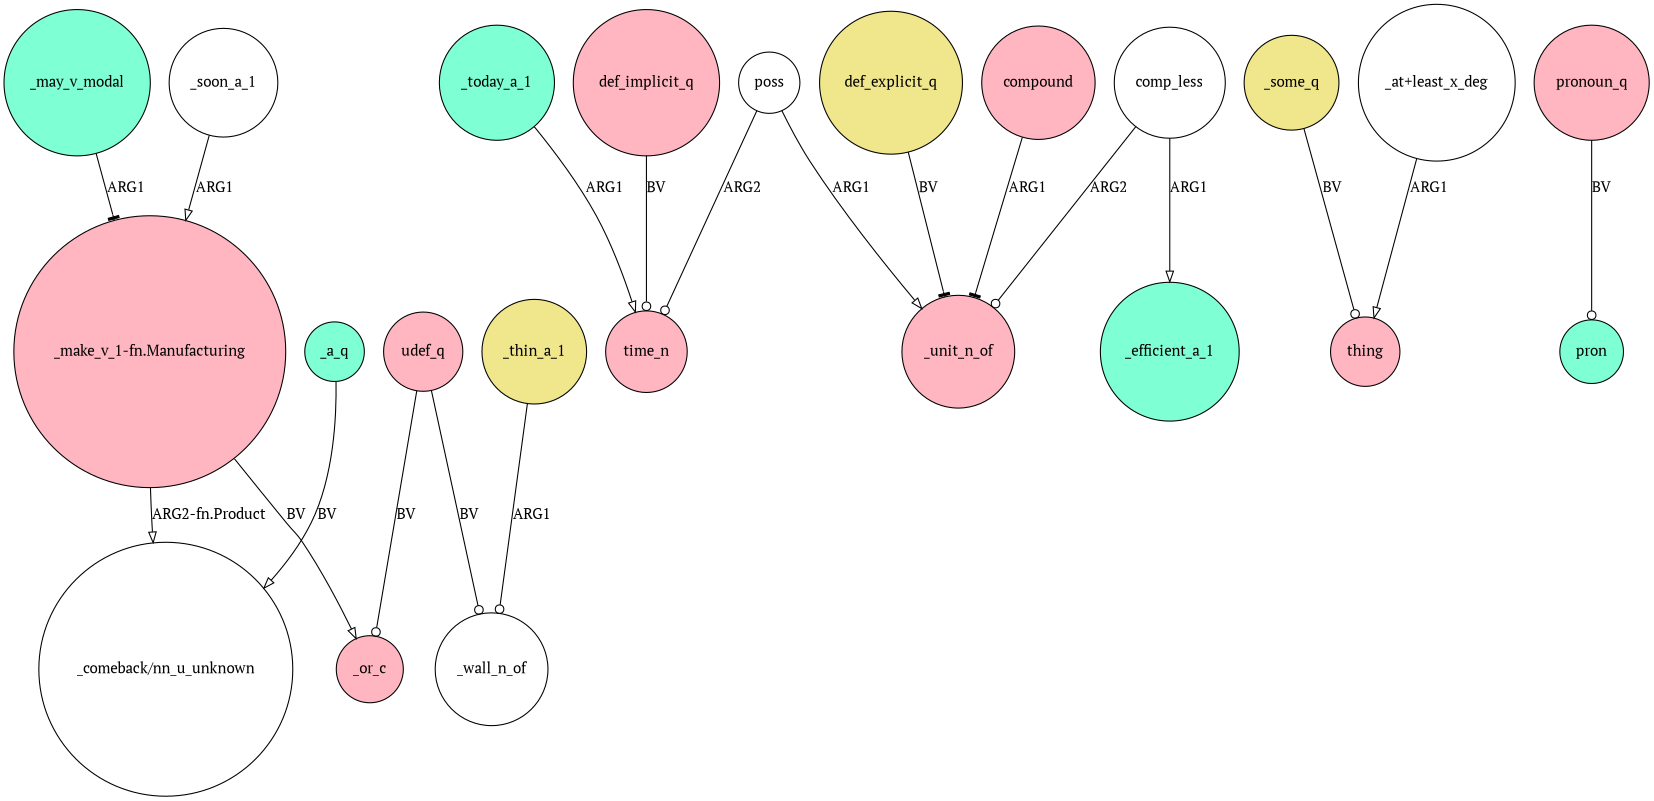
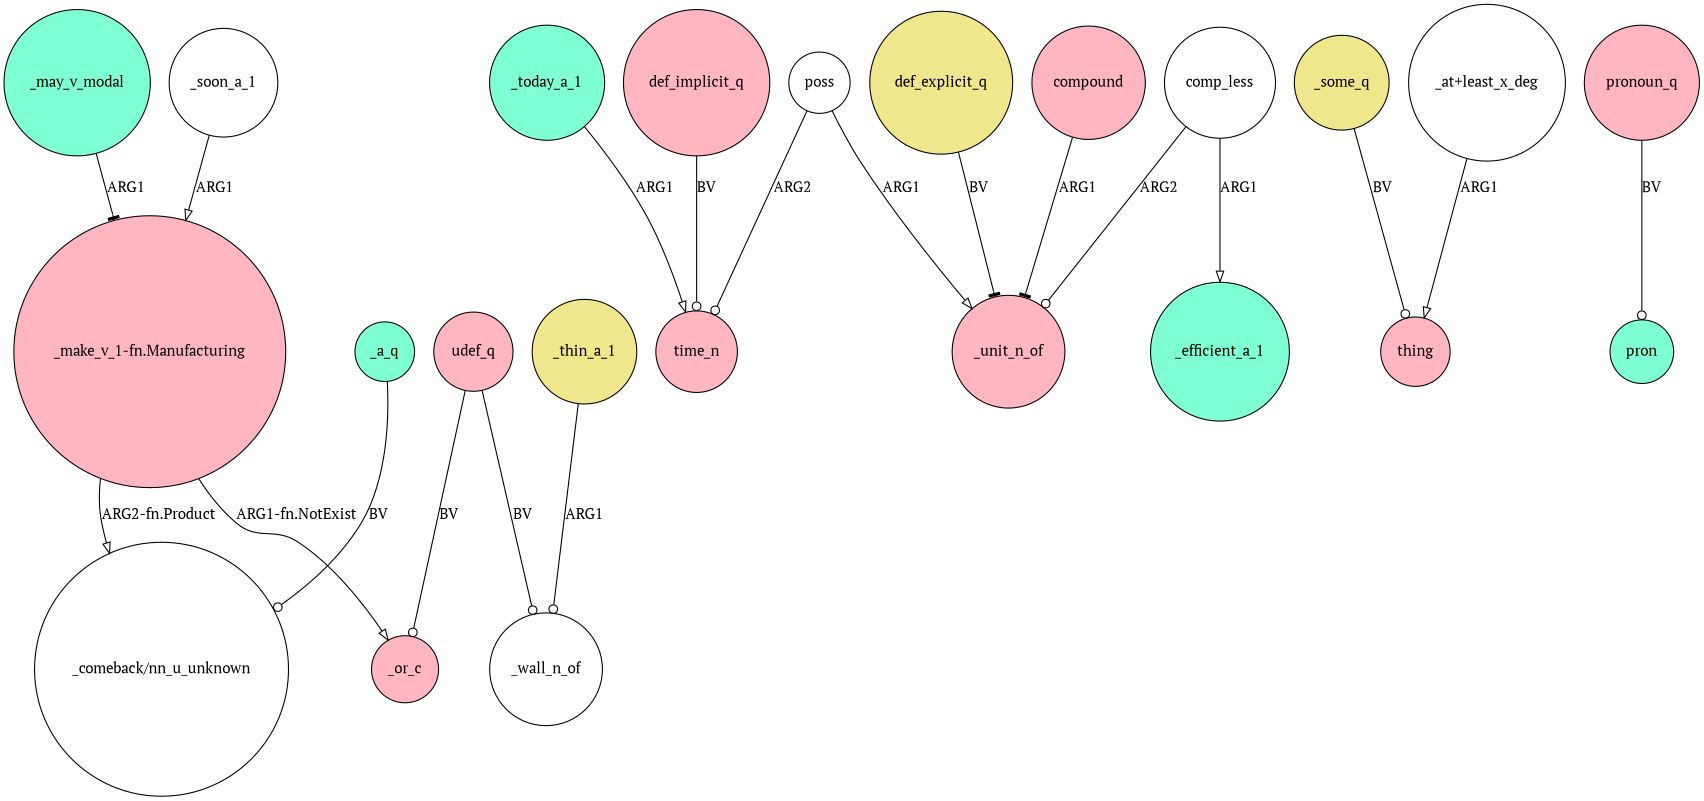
edge "_a_q" -> "_comeback/nn_u_unknown": arrowhead onormal -> odot
edge "_make_v_1-fn.Manufacturing" -> "_or_c": label "BV" -> "ARG1-fn.NotExist"
